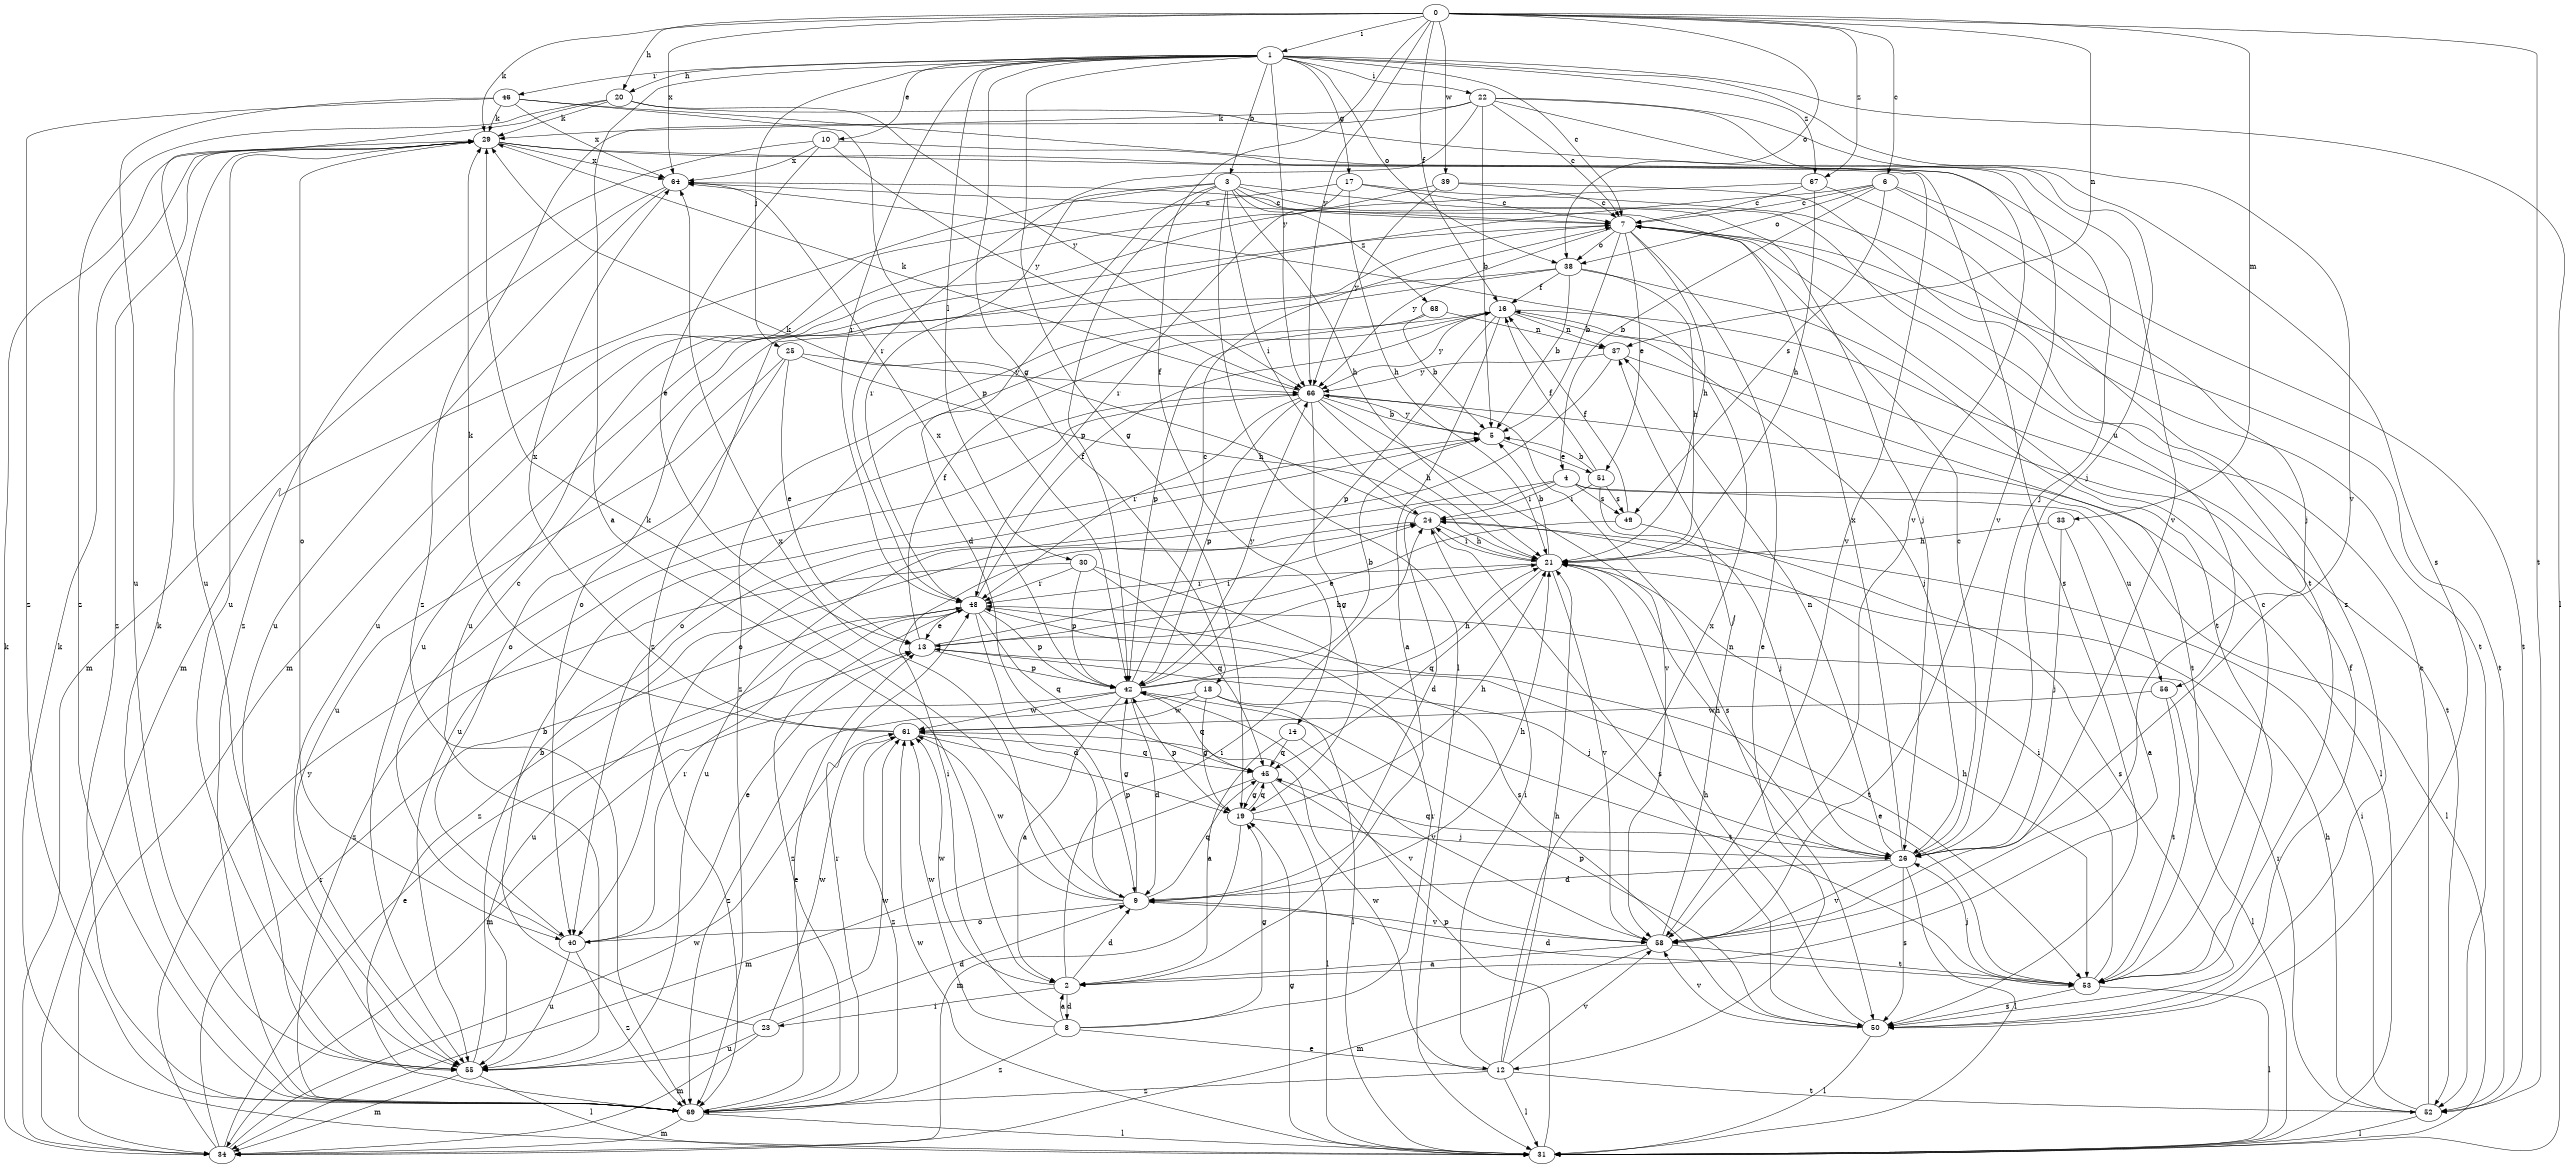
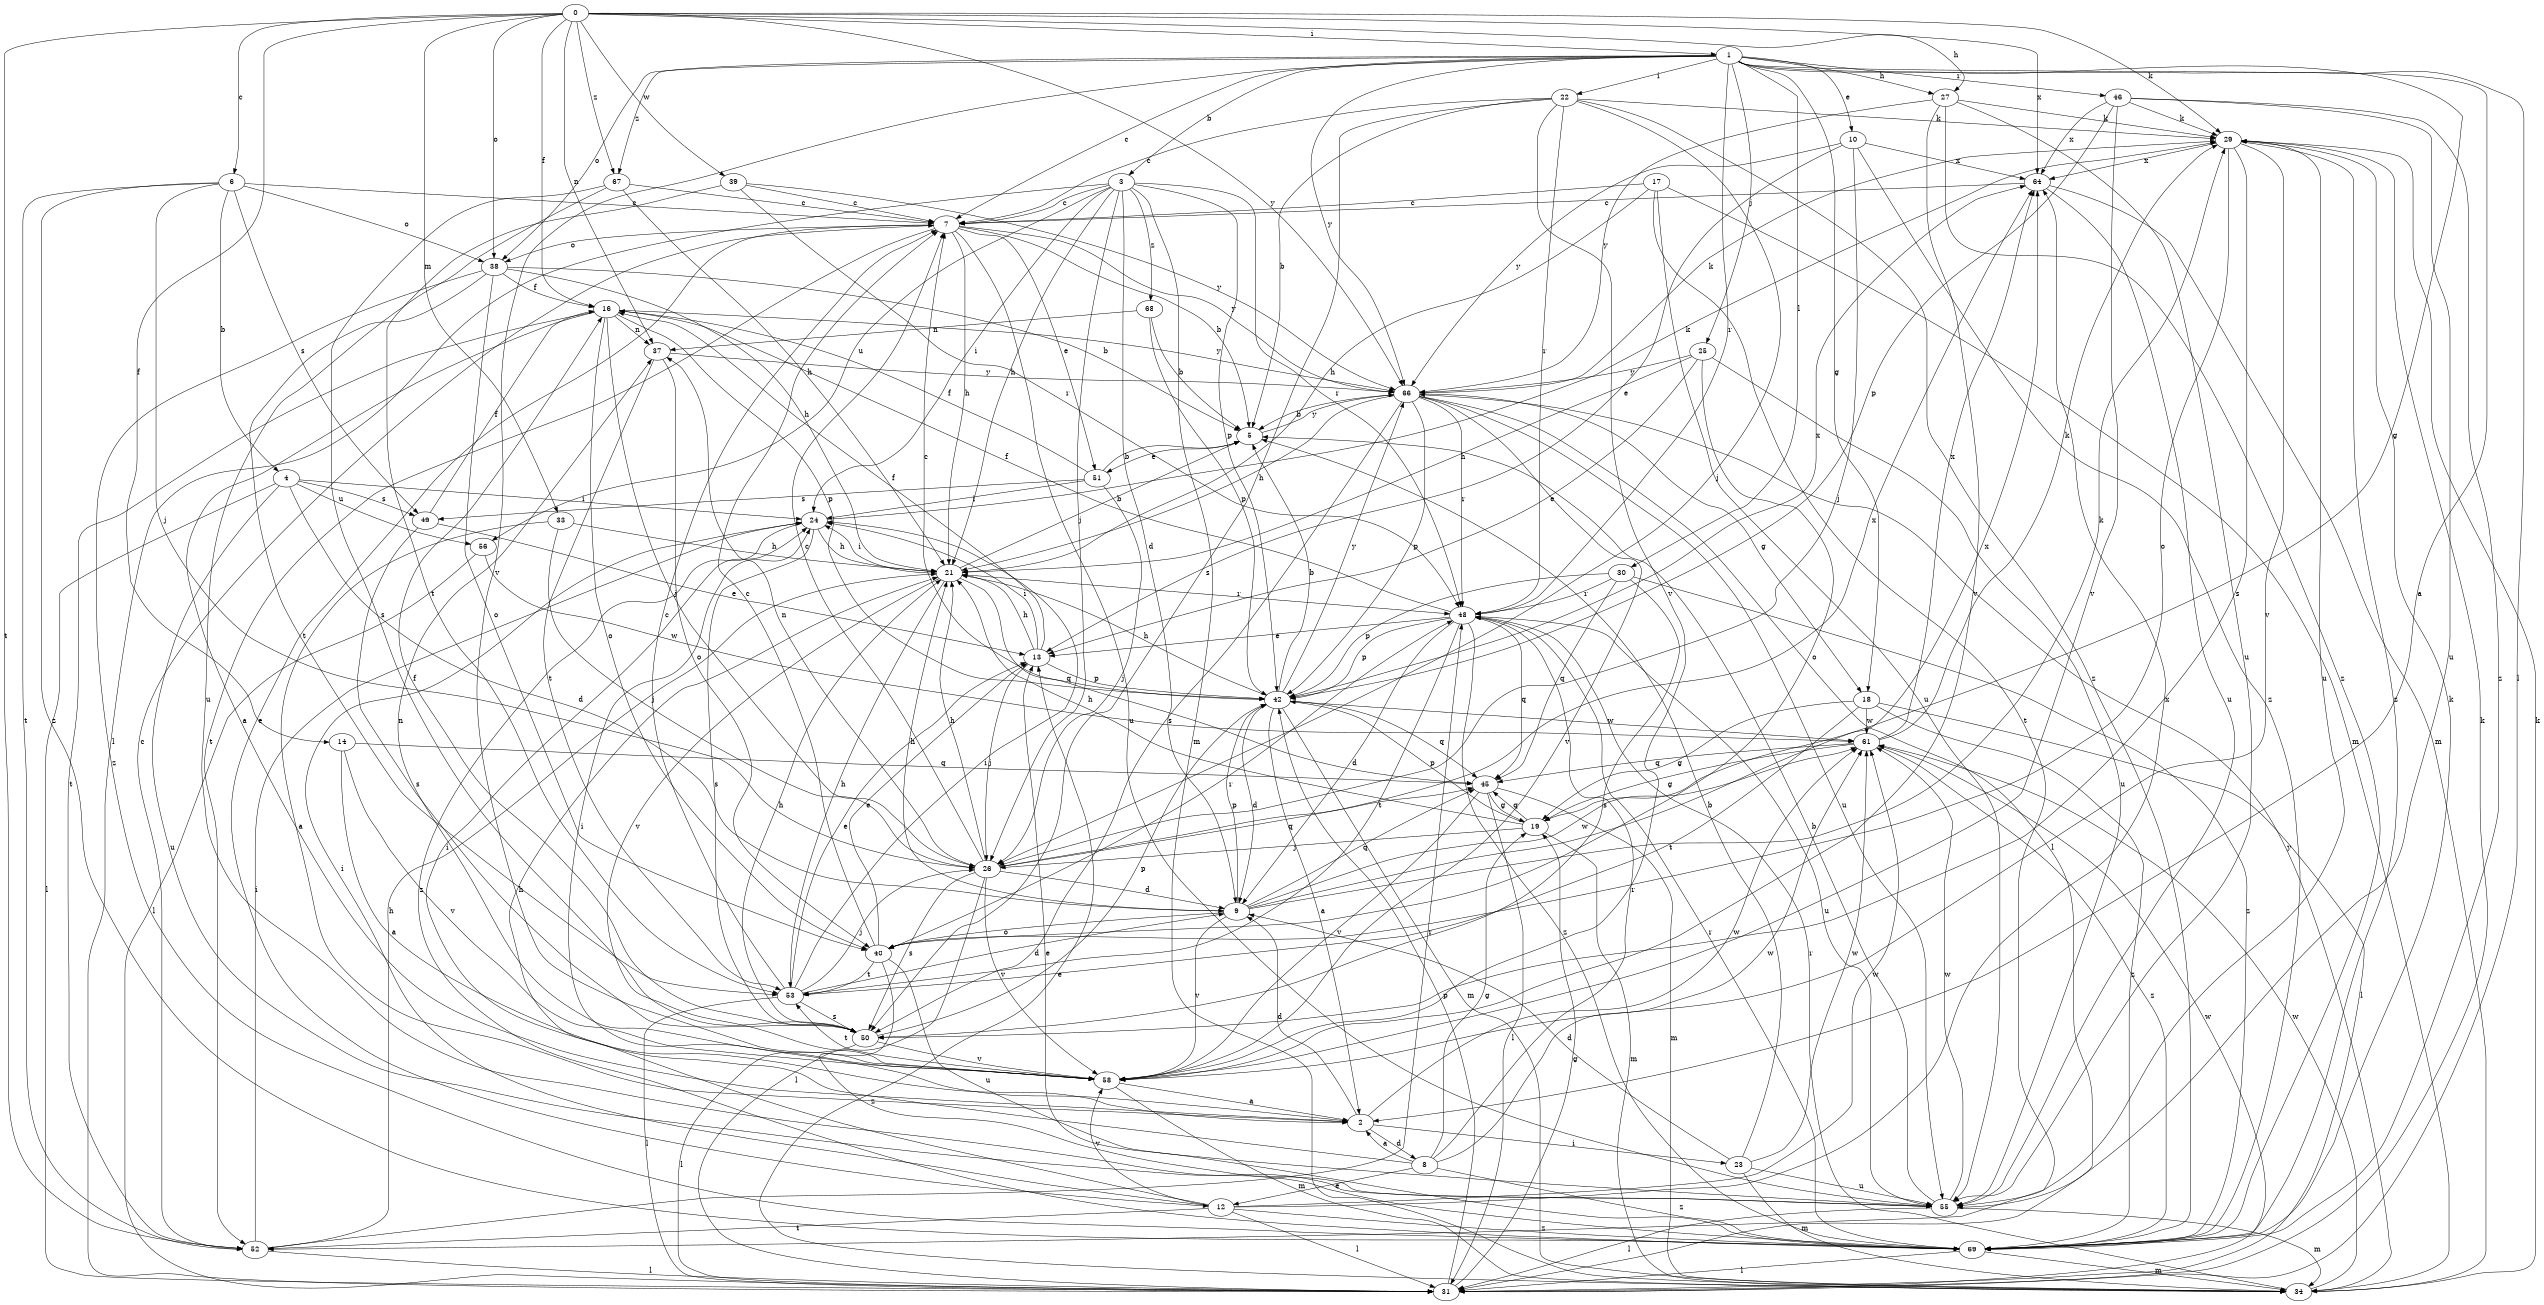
node "20": label "20" -> "27"
edge "1" -> "17": removed, label "g"
edge "66" -> "19": now "66" -> "18"
edge "56" -> "53": now "40" -> "53"
